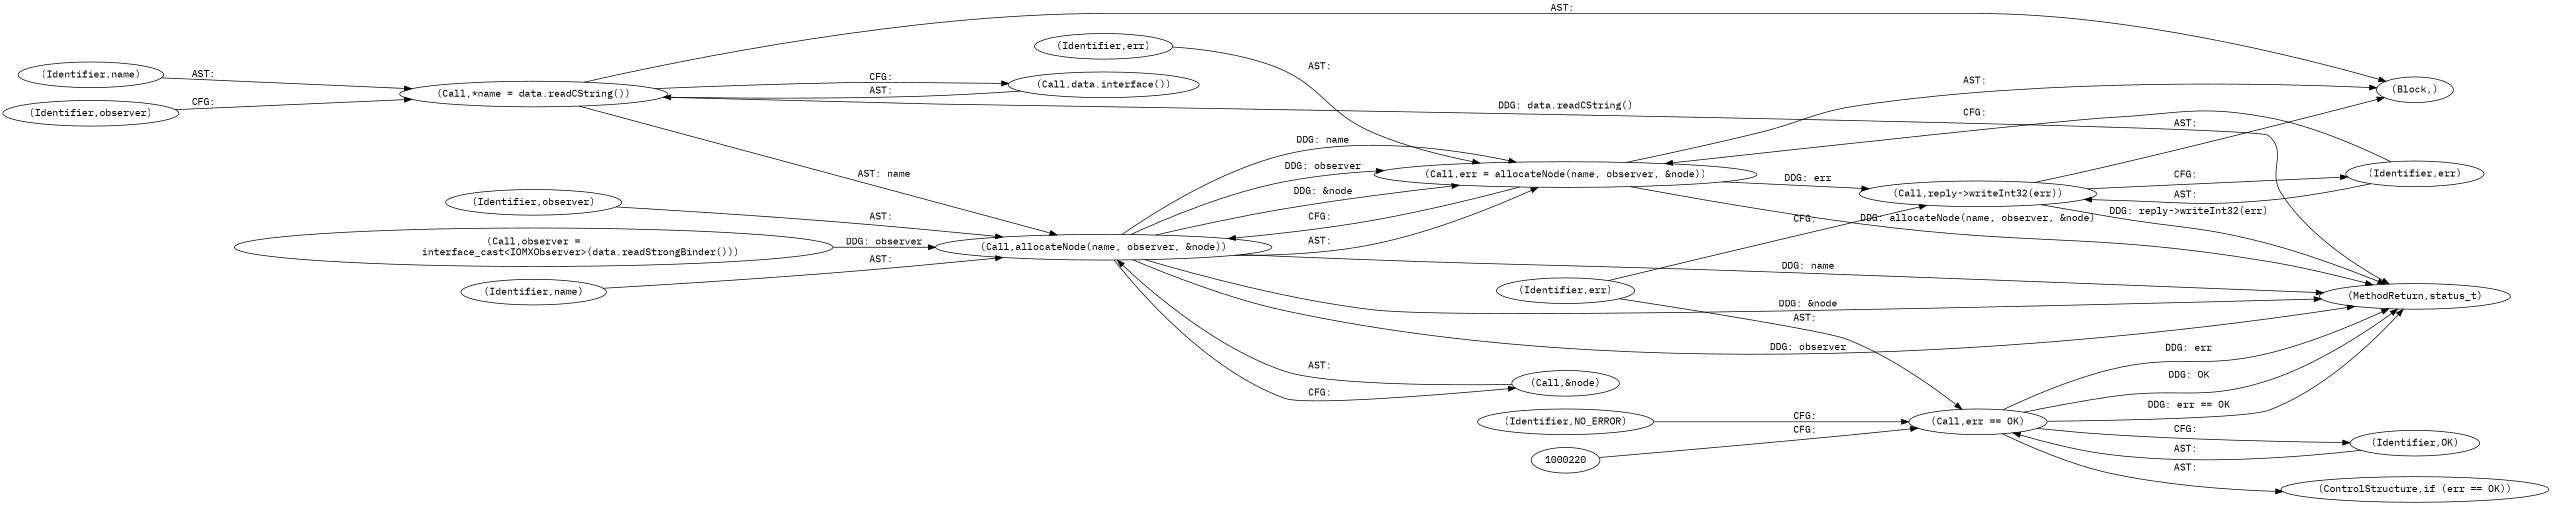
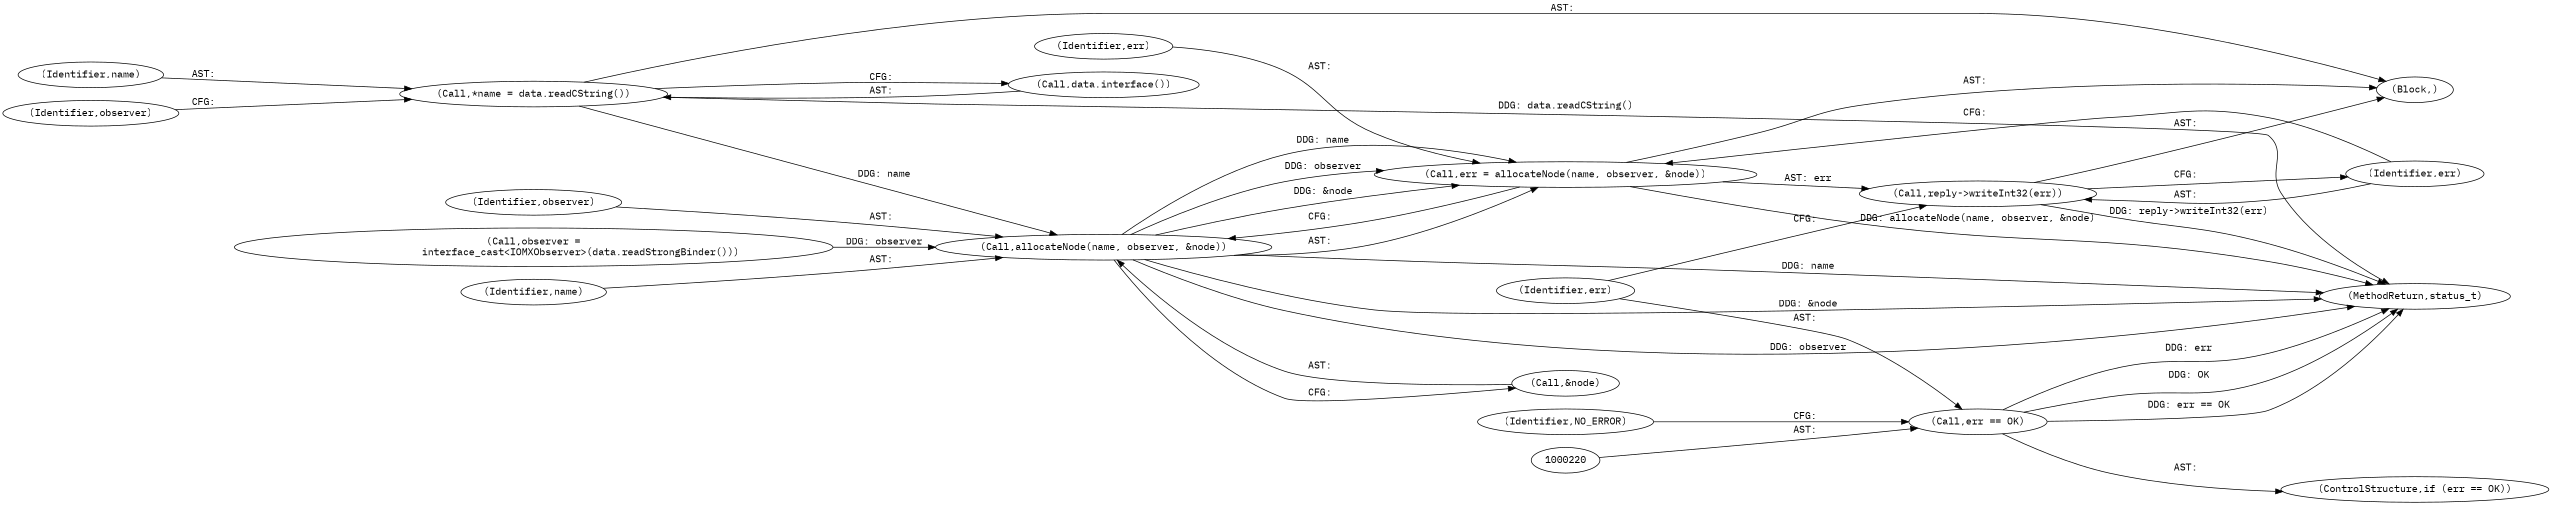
edge "(Call,*name = data.readCString())" -> "(Call,allocateNode(name, observer, &node))": label "AST: name" -> "DDG: name"
edge "(Call,err = allocateNode(name, observer, &node))" -> "(Call,reply->writeInt32(err))": label "DDG: err" -> "AST: err"
edge "1000220" -> "(Call,err == OK)": label "CFG: " -> "AST: "
node "(Identifier,OK)": removed
